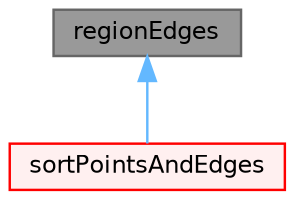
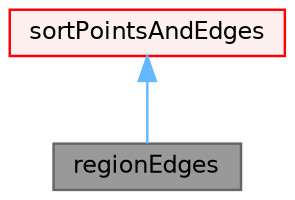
edge "sortPointsAndEdges" -> "regionEdges": reversed
